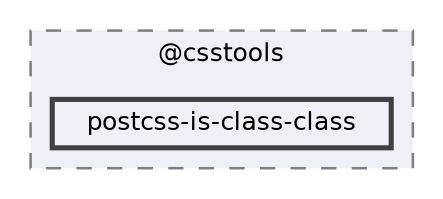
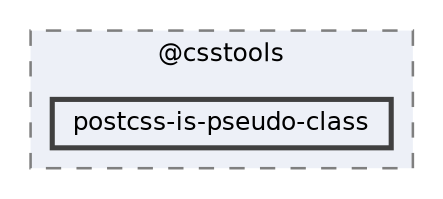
node "postcss-is-class-class": label "postcss-is-class-class" -> "postcss-is-pseudo-class"
